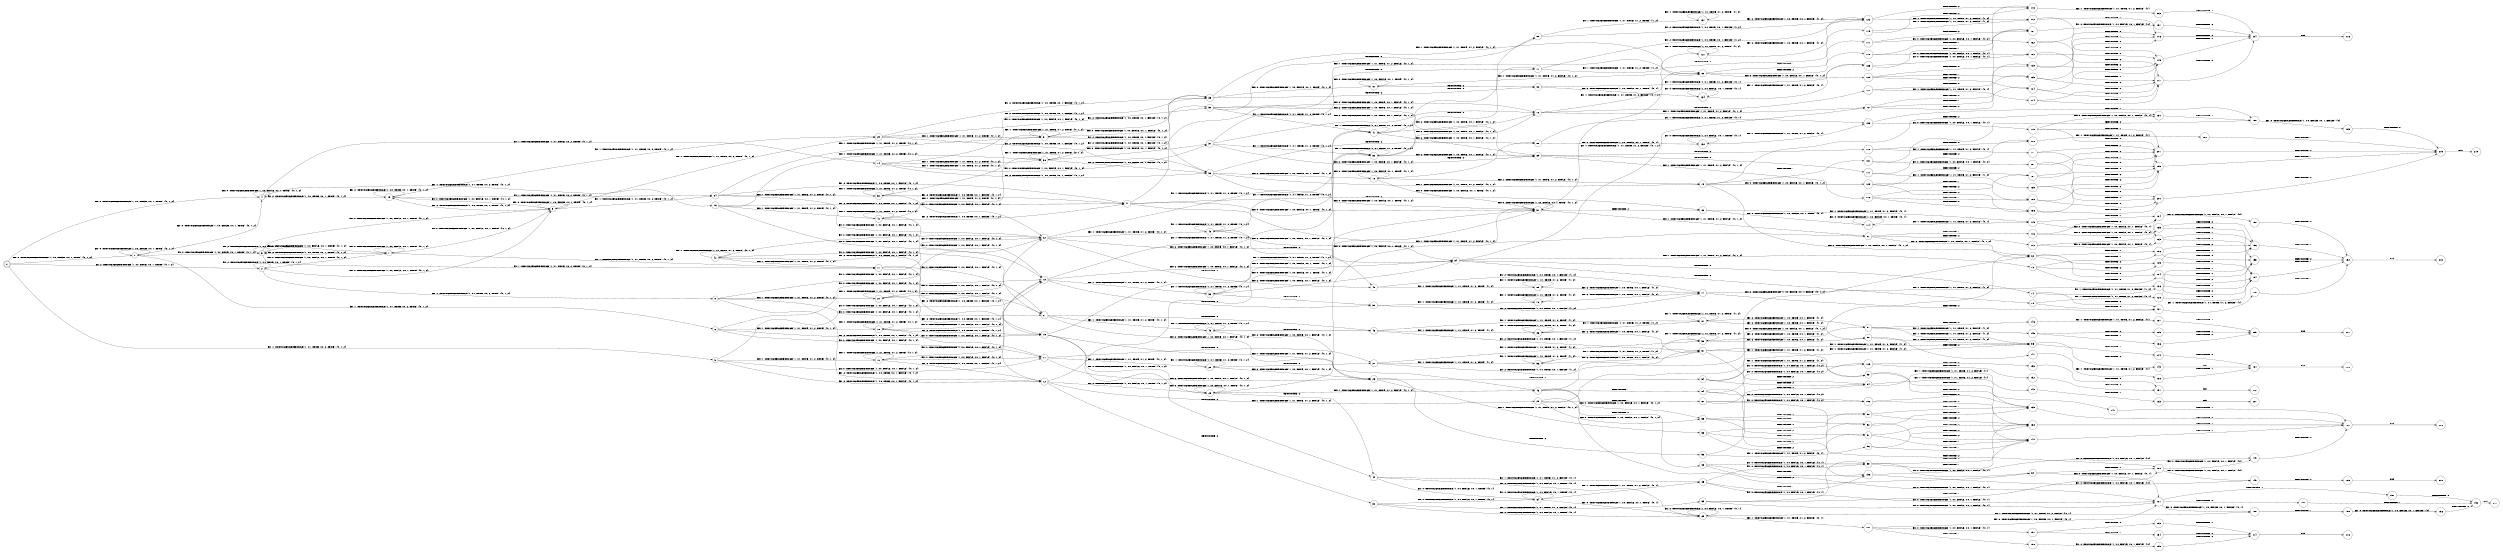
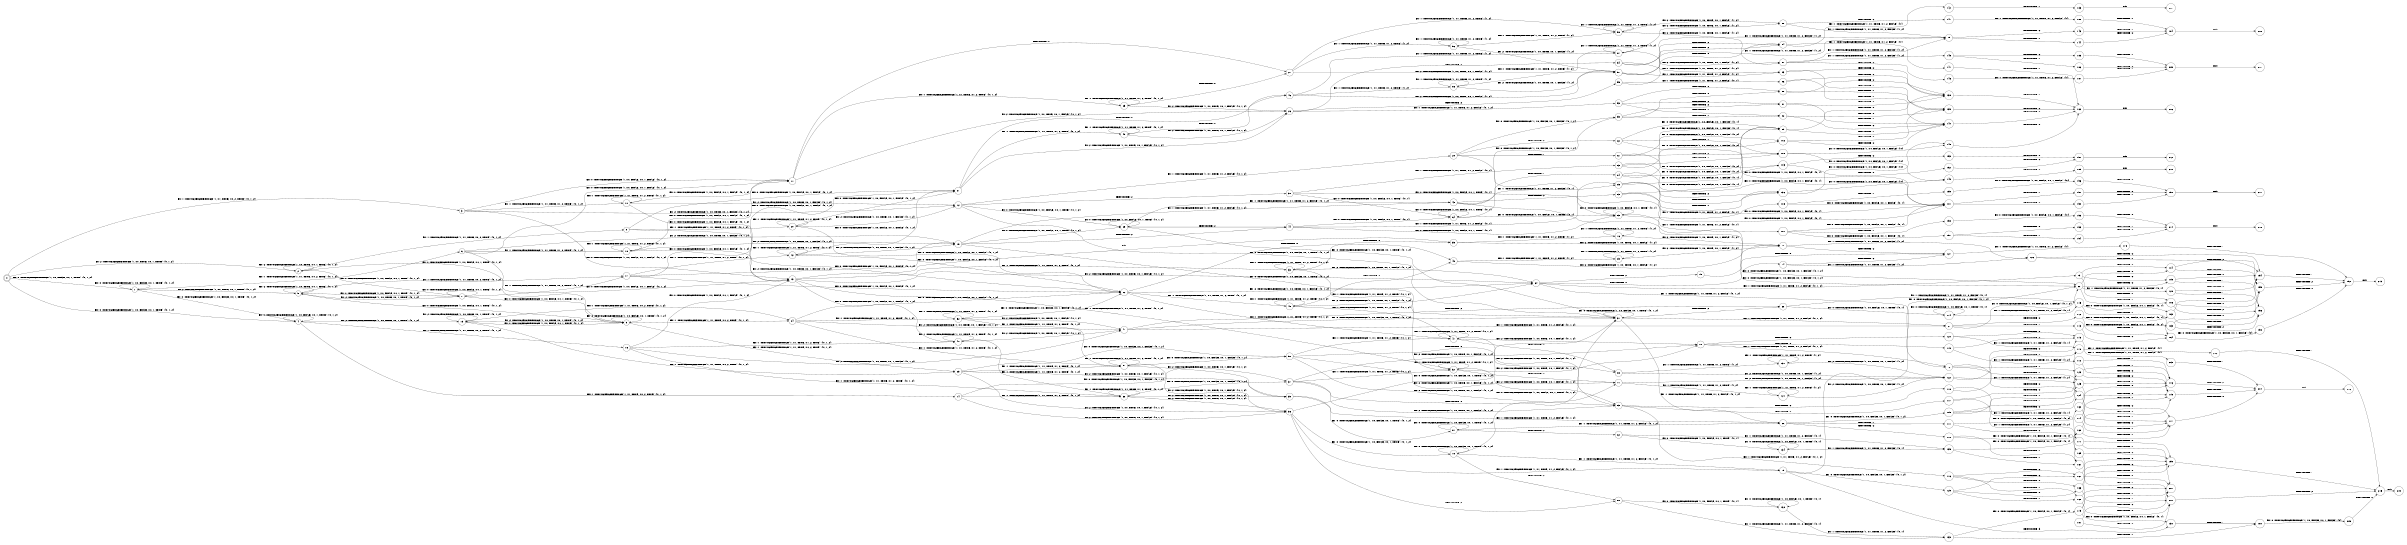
edge "122" -> "172": now "122" -> "125"
node "197": removed
edge "41" -> "66": removed, label "EX !1 !ATOMIC_EXCH_BRANCH (1, +1, TRUE, +1, 2, FALSE) !{0, 1, 2}"
edge "120" -> "174": now "120" -> "170"
edge "39" -> "82": removed, label "TERMINATE !2"
edge "50" -> "70": now "50" -> "71"
edge "14" -> "39": removed, label "EX !2 !ATOMIC_EXCH_BRANCH (1, +0, TRUE, +0, 1, FALSE) !{0, 1, 2}"
edge "79" -> "130": label "TERMINATE !2" -> "TERMINATE !3"
edge "201" -> "215": removed, label "TERMINATE !0"
node "131": removed
edge "40" -> "13": reversed
edge "156" -> "192": removed, label "TERMINATE !0"
edge "42" -> "17": reversed
edge "75" -> "128": now "62" -> "128"
edge "13" -> "35": label "TERMINATE !0" -> "exit"
edge "144" -> "184": label "TERMINATE !0" -> "TERMINATE !2"
edge "143" -> "184": label "exit" -> "TERMINATE !1"
edge "8" -> "12": removed, label "EX !2 !ATOMIC_EXCH_BRANCH (1, +0, TRUE, +0, 1, FALSE) !{0, 1, 2}"
edge "99" -> "60": reversed
edge "101" -> "108": reversed
